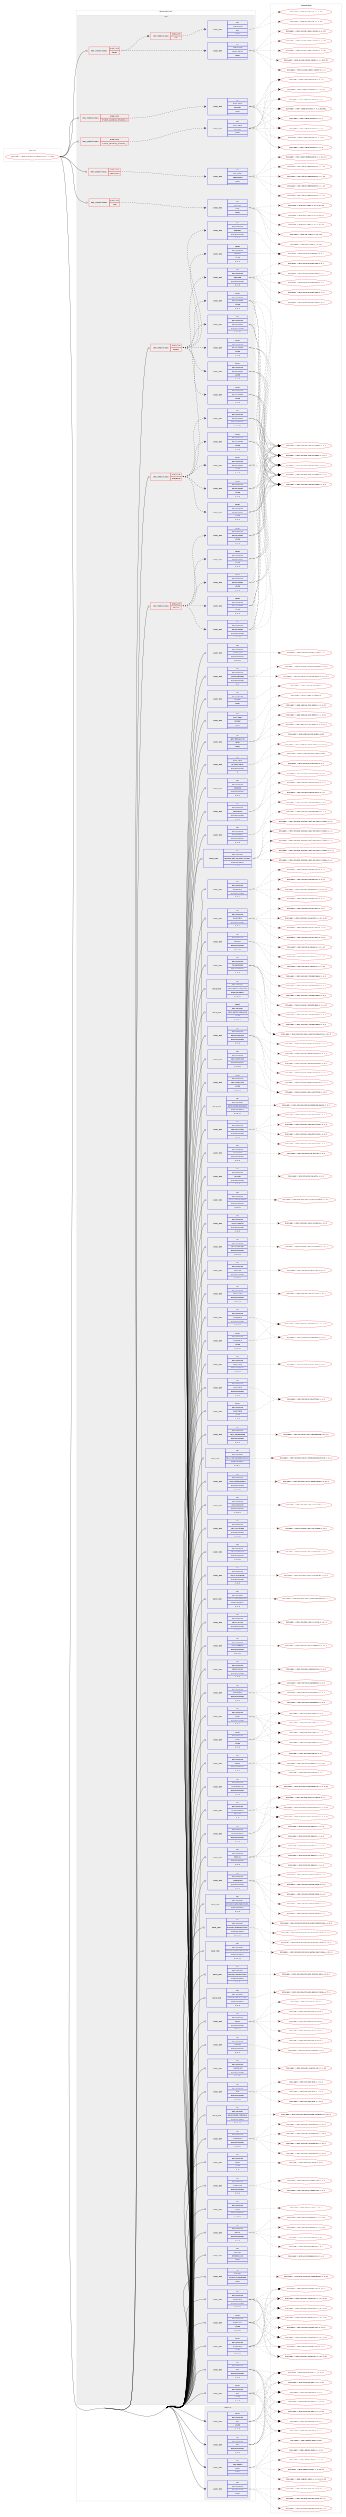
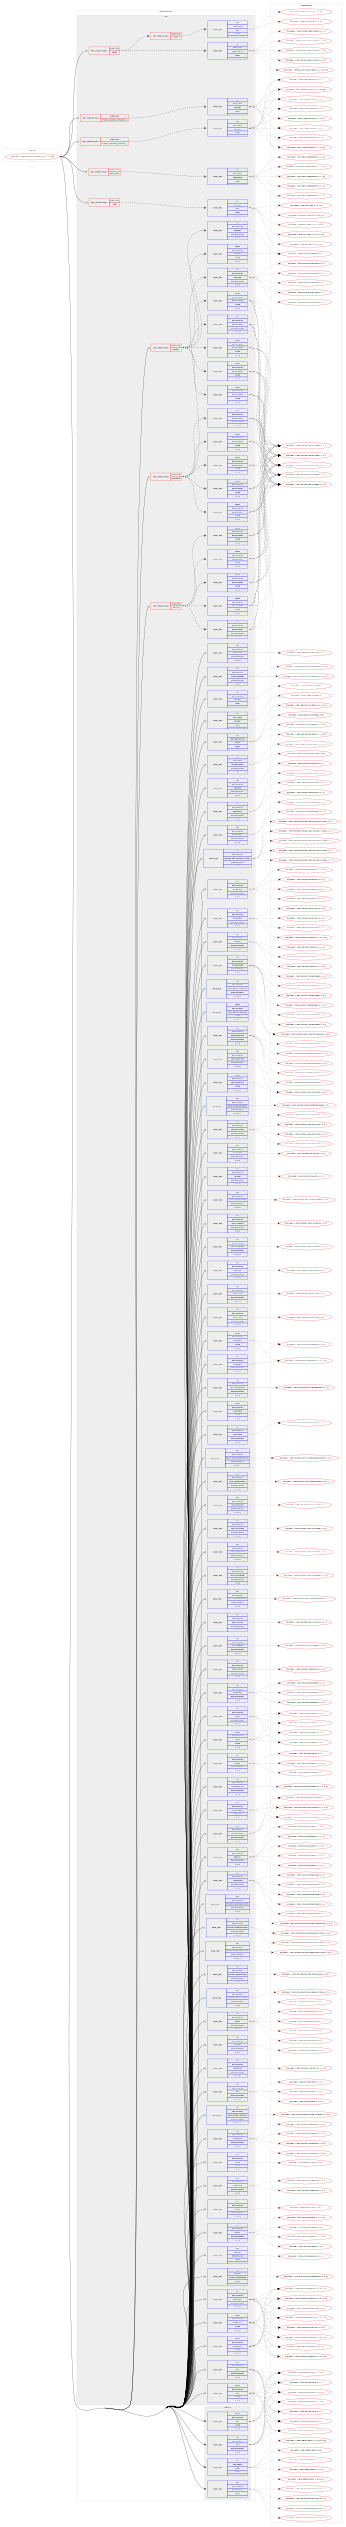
node "portage://dev-iso/pytz-2019.3": label "portage://dev-iso/pytz-2019.3" -> "portage://dev-python/pytz-2019.3"
node "portage://dev-python/setuptools-44.0.0": added
